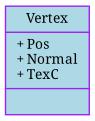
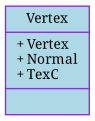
node "Vertex": text "+ Pos" -> "+ Vertex"
